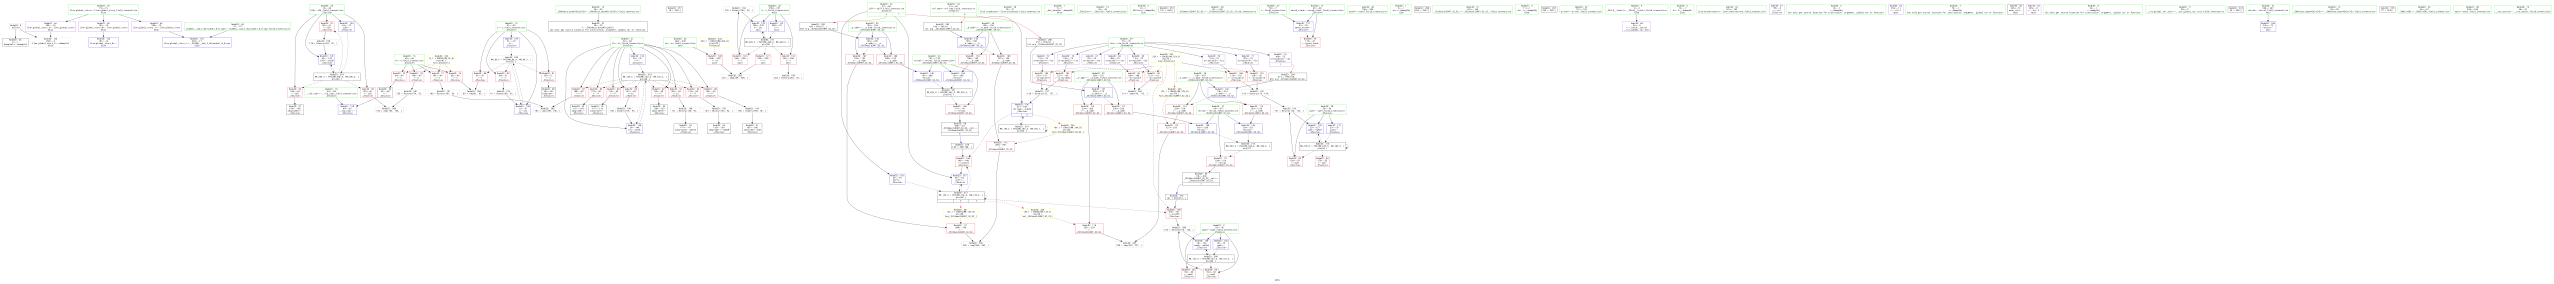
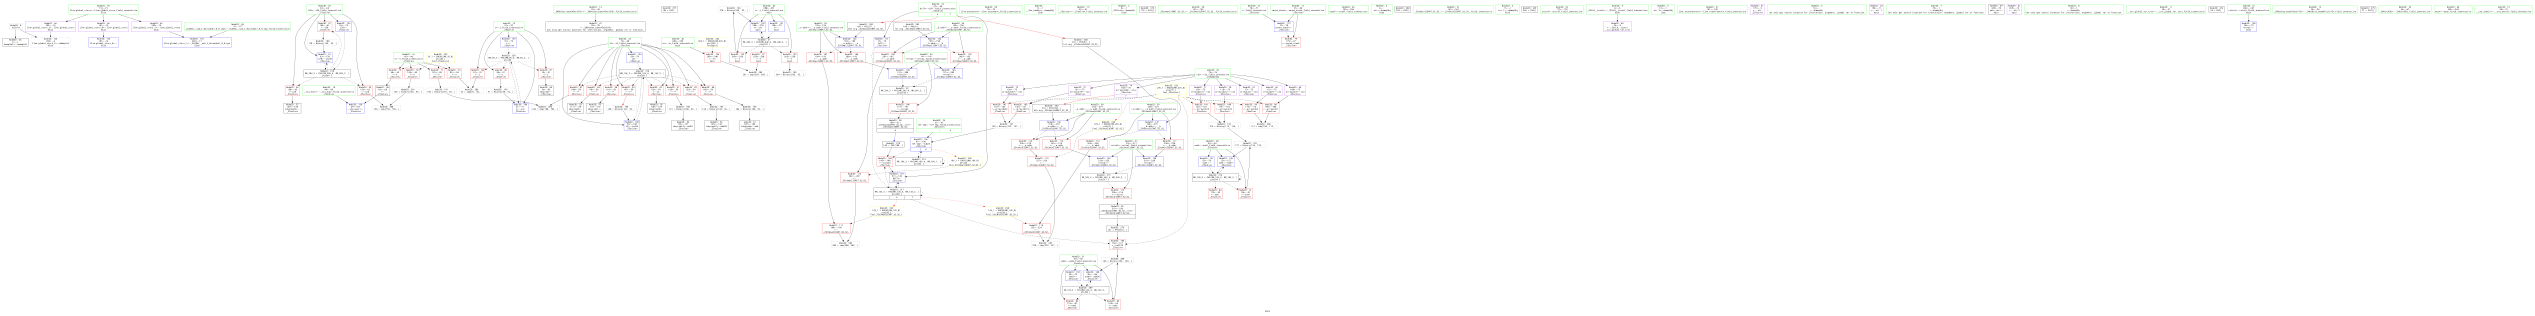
edge "NodeID: 24" -> "NodeID: 283": removed
edge "NodeID: 94" -> "NodeID: 198": color black -> red
